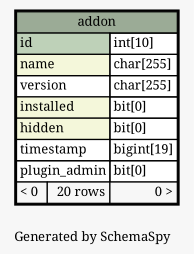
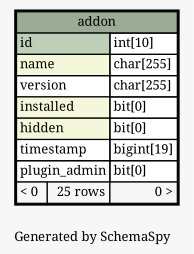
node "addon": text "20 rows" -> "25 rows"
